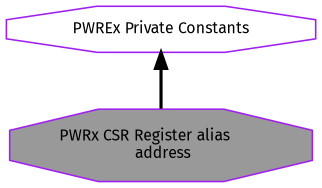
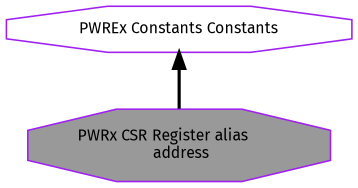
node "PWREx Private Constants": label "PWREx Private Constants" -> "PWREx Constants Constants"
